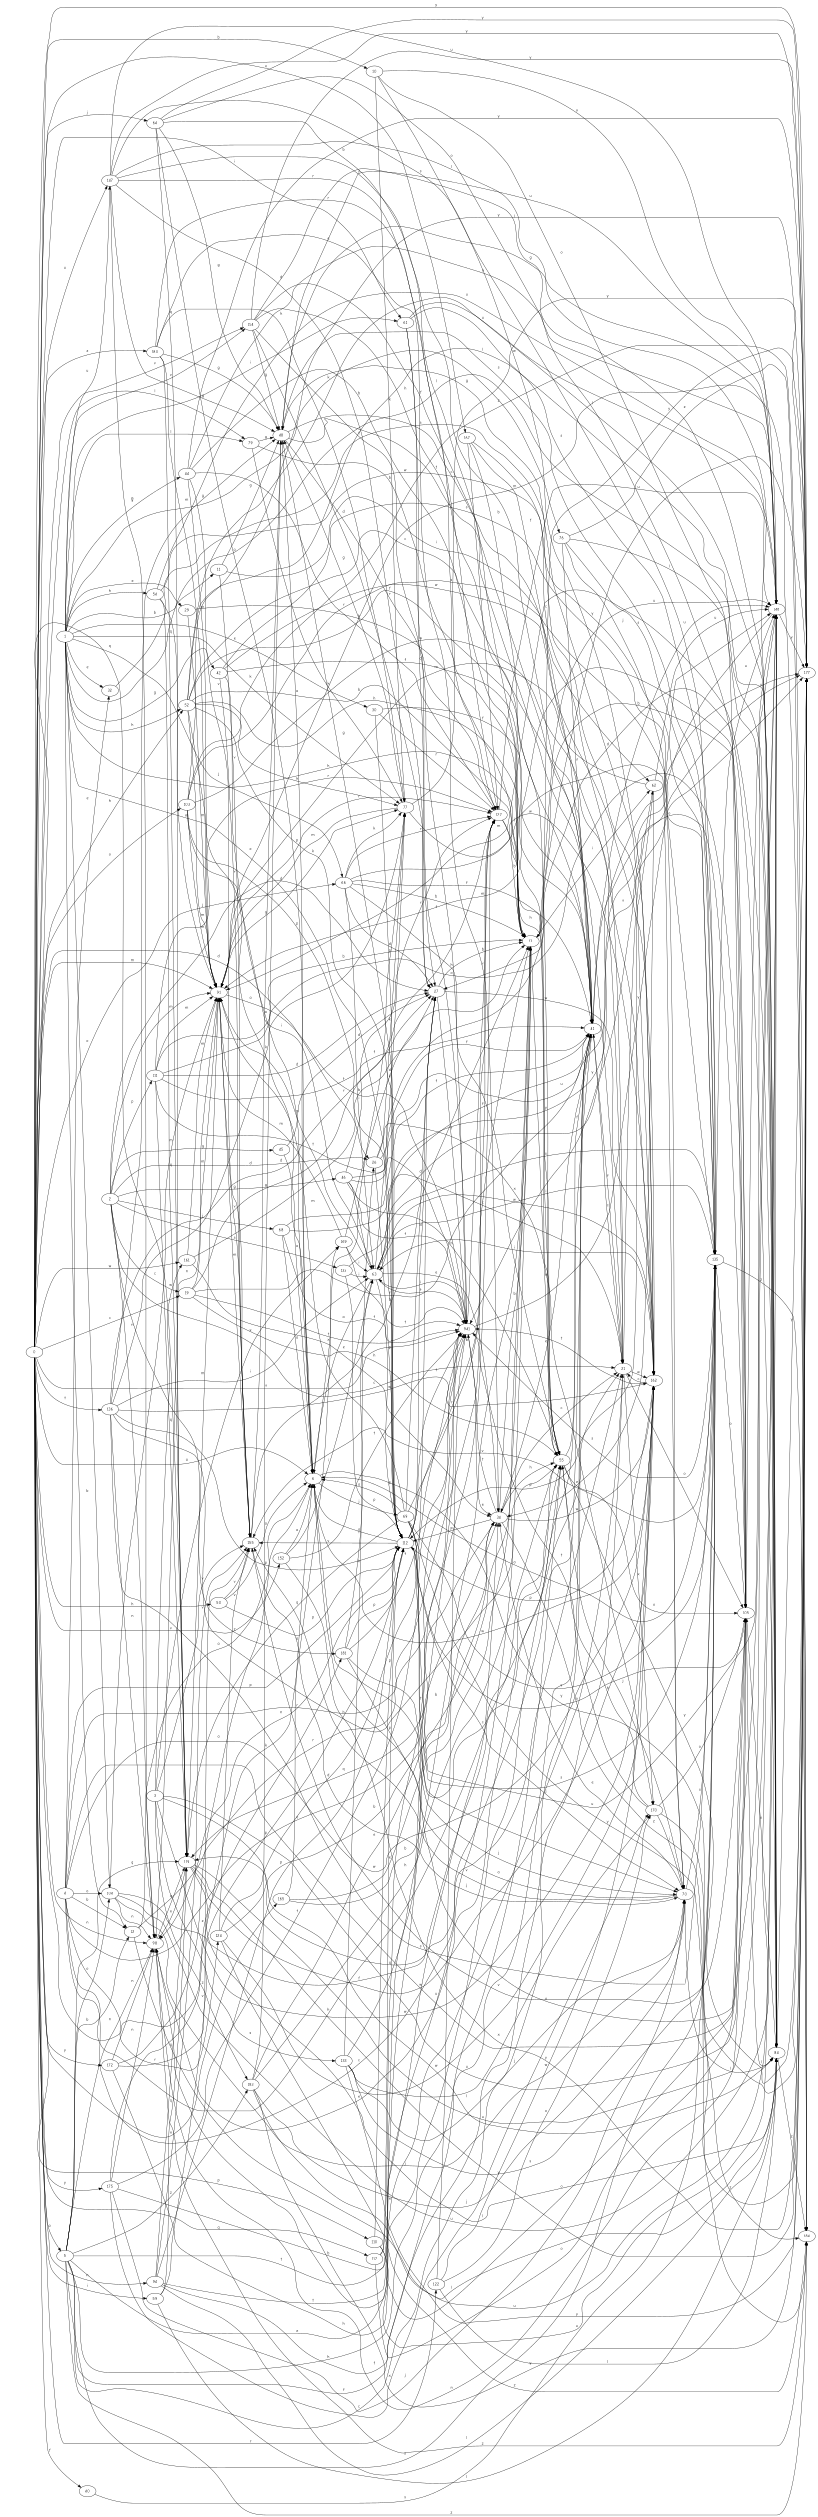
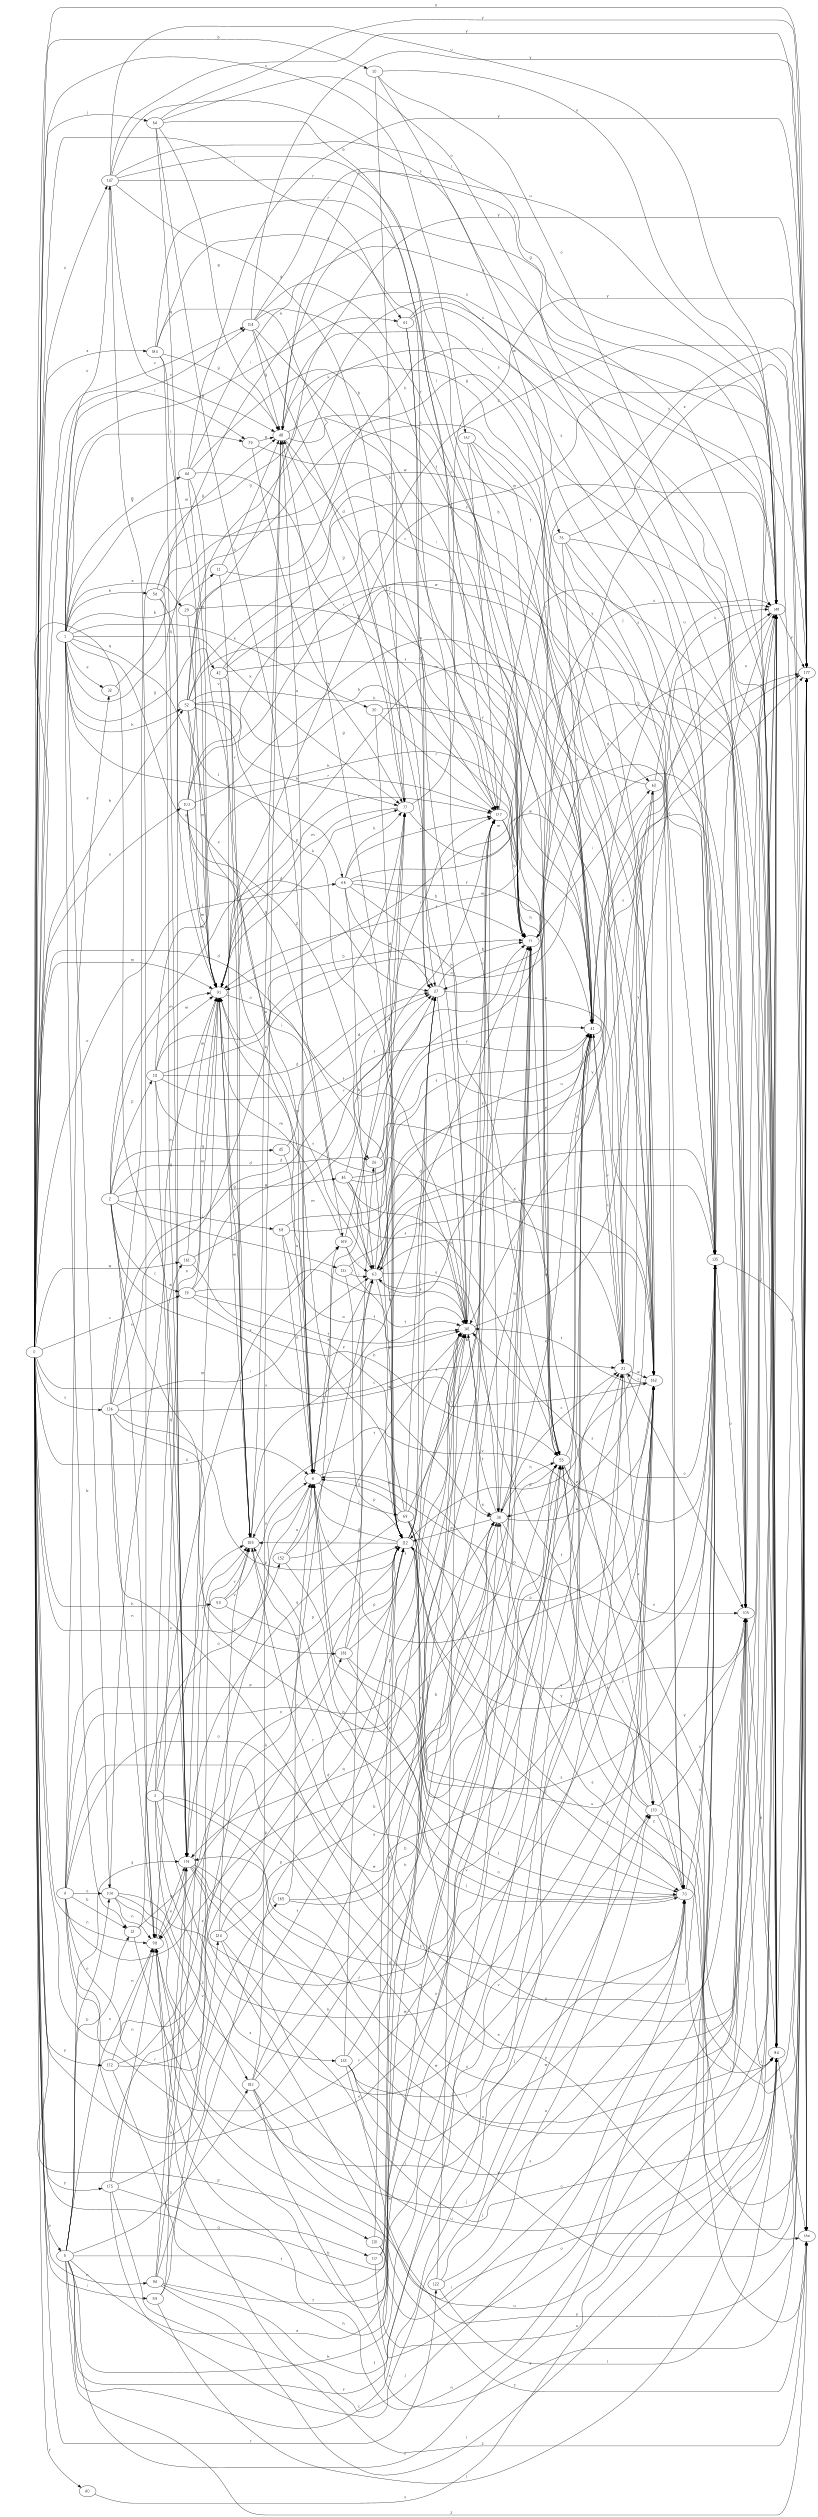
edge "1" -> "112": now "1" -> "169"
node "941": label "941" -> "141"
